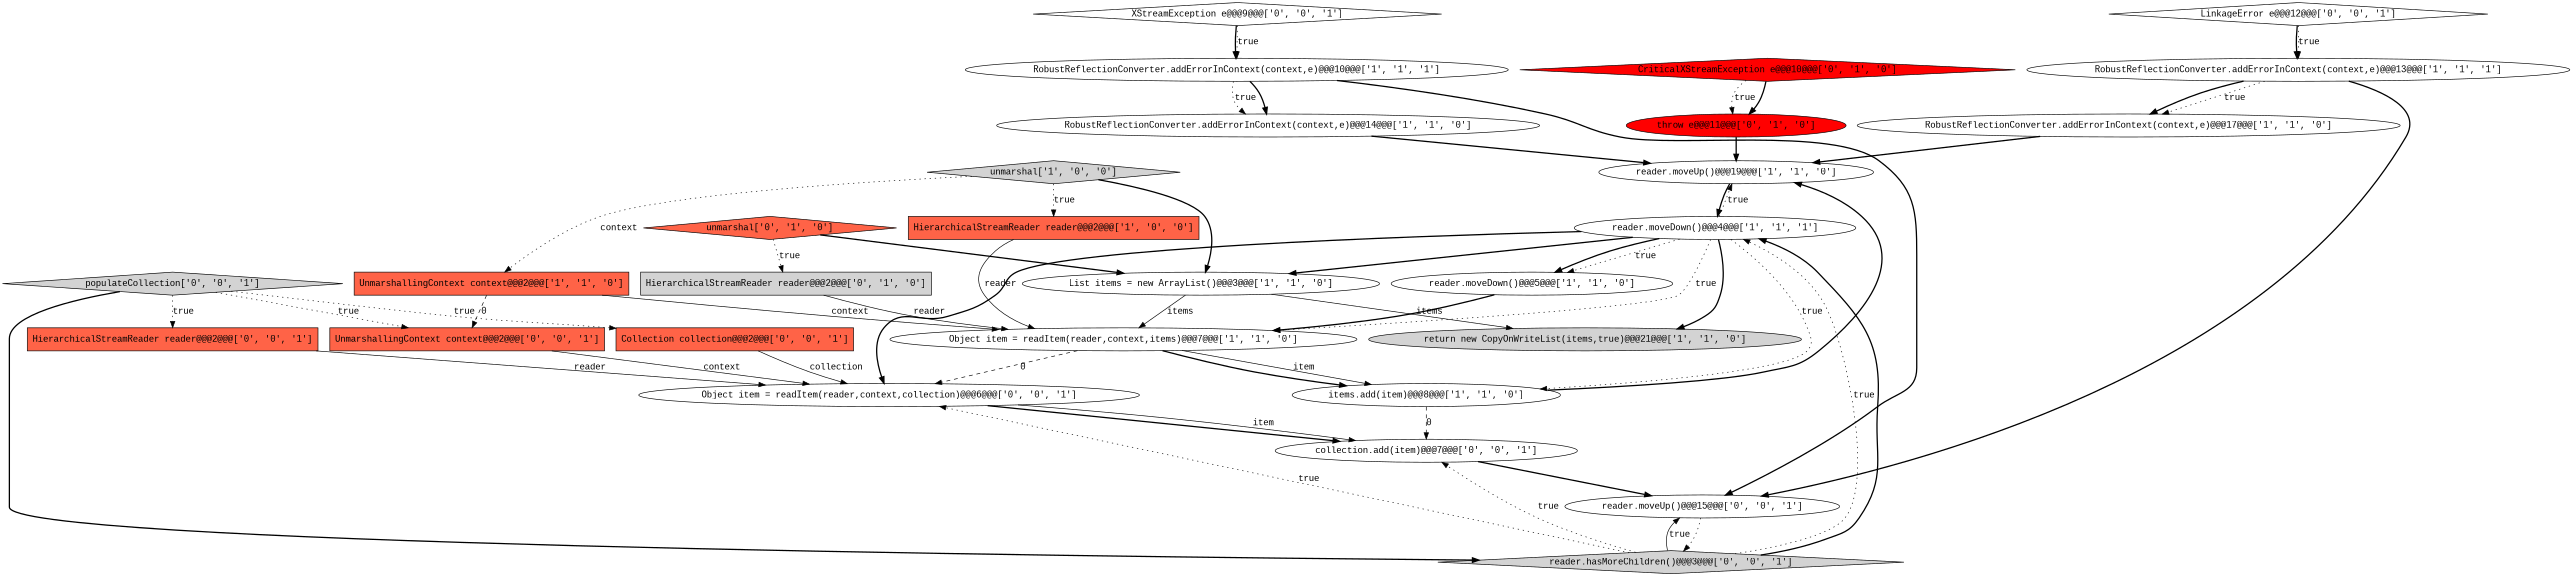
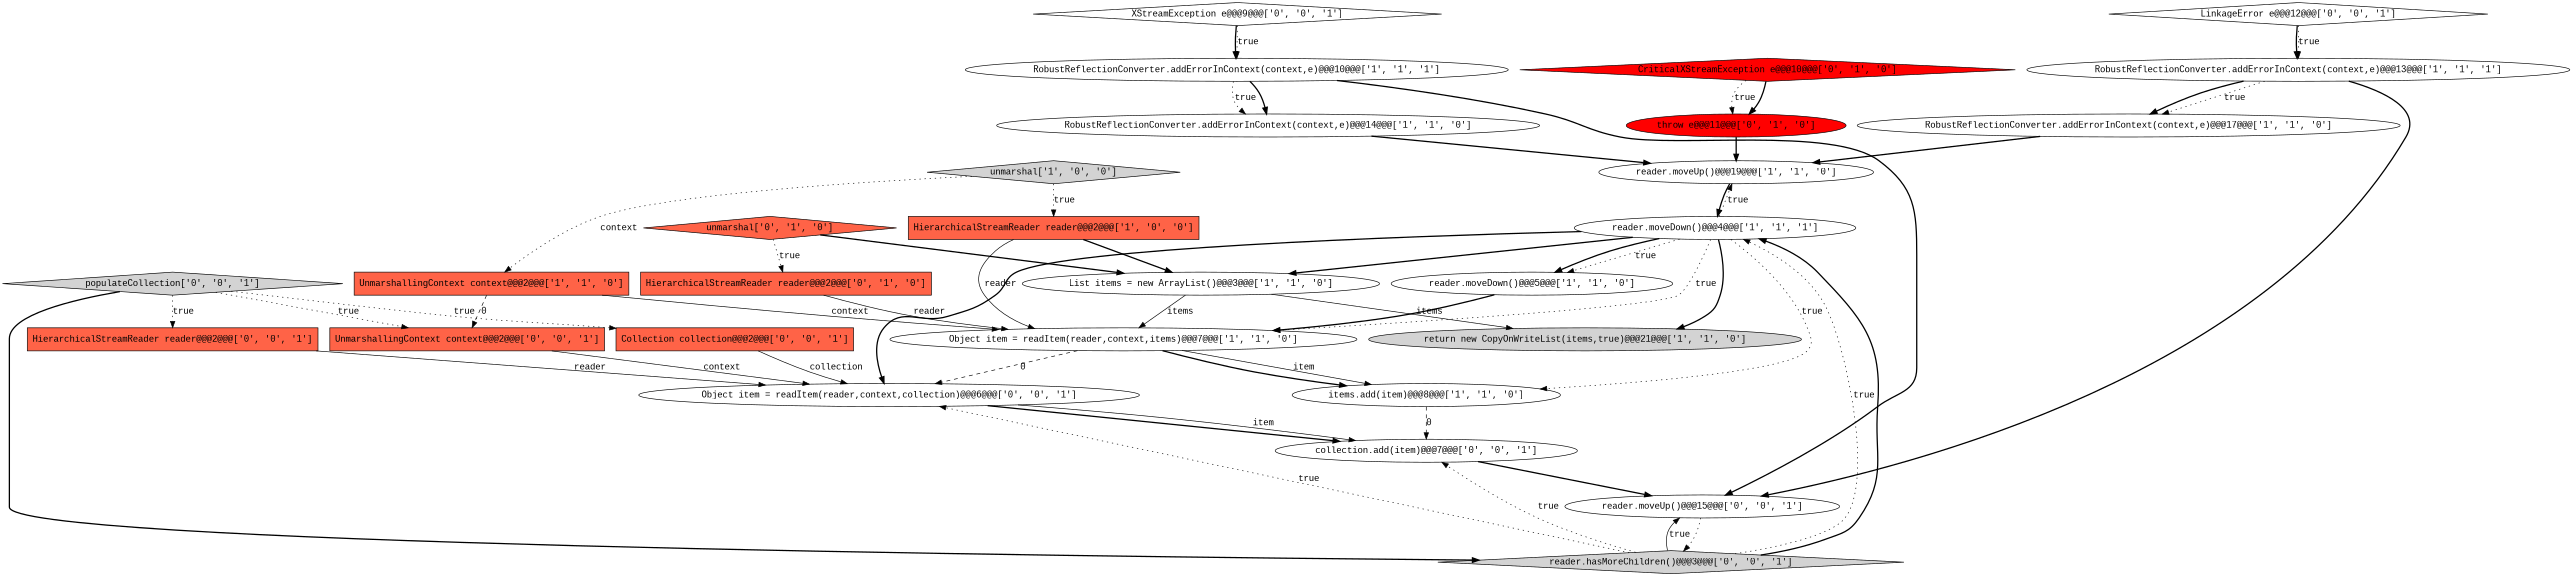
edge "unmarshal['1', '0', '0']" -> "List items = new ArrayList()@@@3@@@['1', '1', '0']": now "HierarchicalStreamReader reader@@@2@@@['1', '0', '0']" -> "List items = new ArrayList()@@@3@@@['1', '1', '0']"
node "HierarchicalStreamReader reader@@@2@@@['0', '1', '0']": fillcolor lightgray -> tomato
edge "items.add(item)@@@8@@@['1', '1', '0']" -> "reader.moveUp()@@@19@@@['1', '1', '0']": removed
